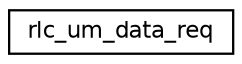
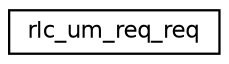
node "rlc_um_data_req": label "rlc_um_data_req" -> "rlc_um_req_req"
